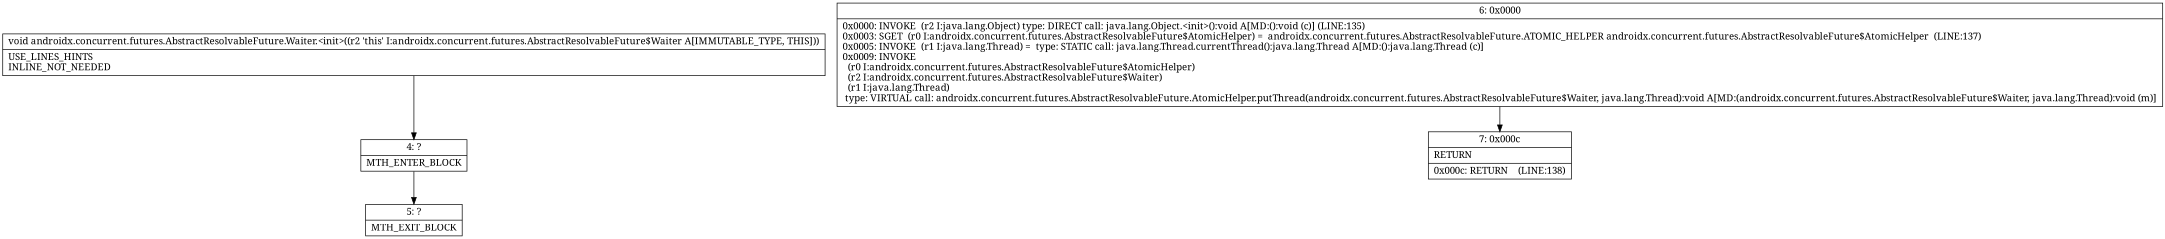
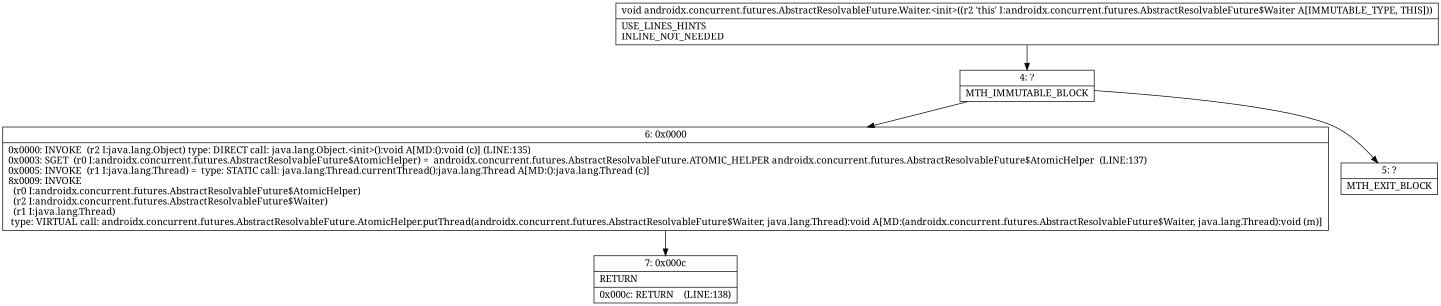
node "6: 0x0000": text "0x0009: INVOKE" -> "8x0009: INVOKE"
edge "4: ?" -> "6: 0x0000": added
node "4: ?": text "MTH_ENTER_BLOCK" -> "MTH_IMMUTABLE_BLOCK"
